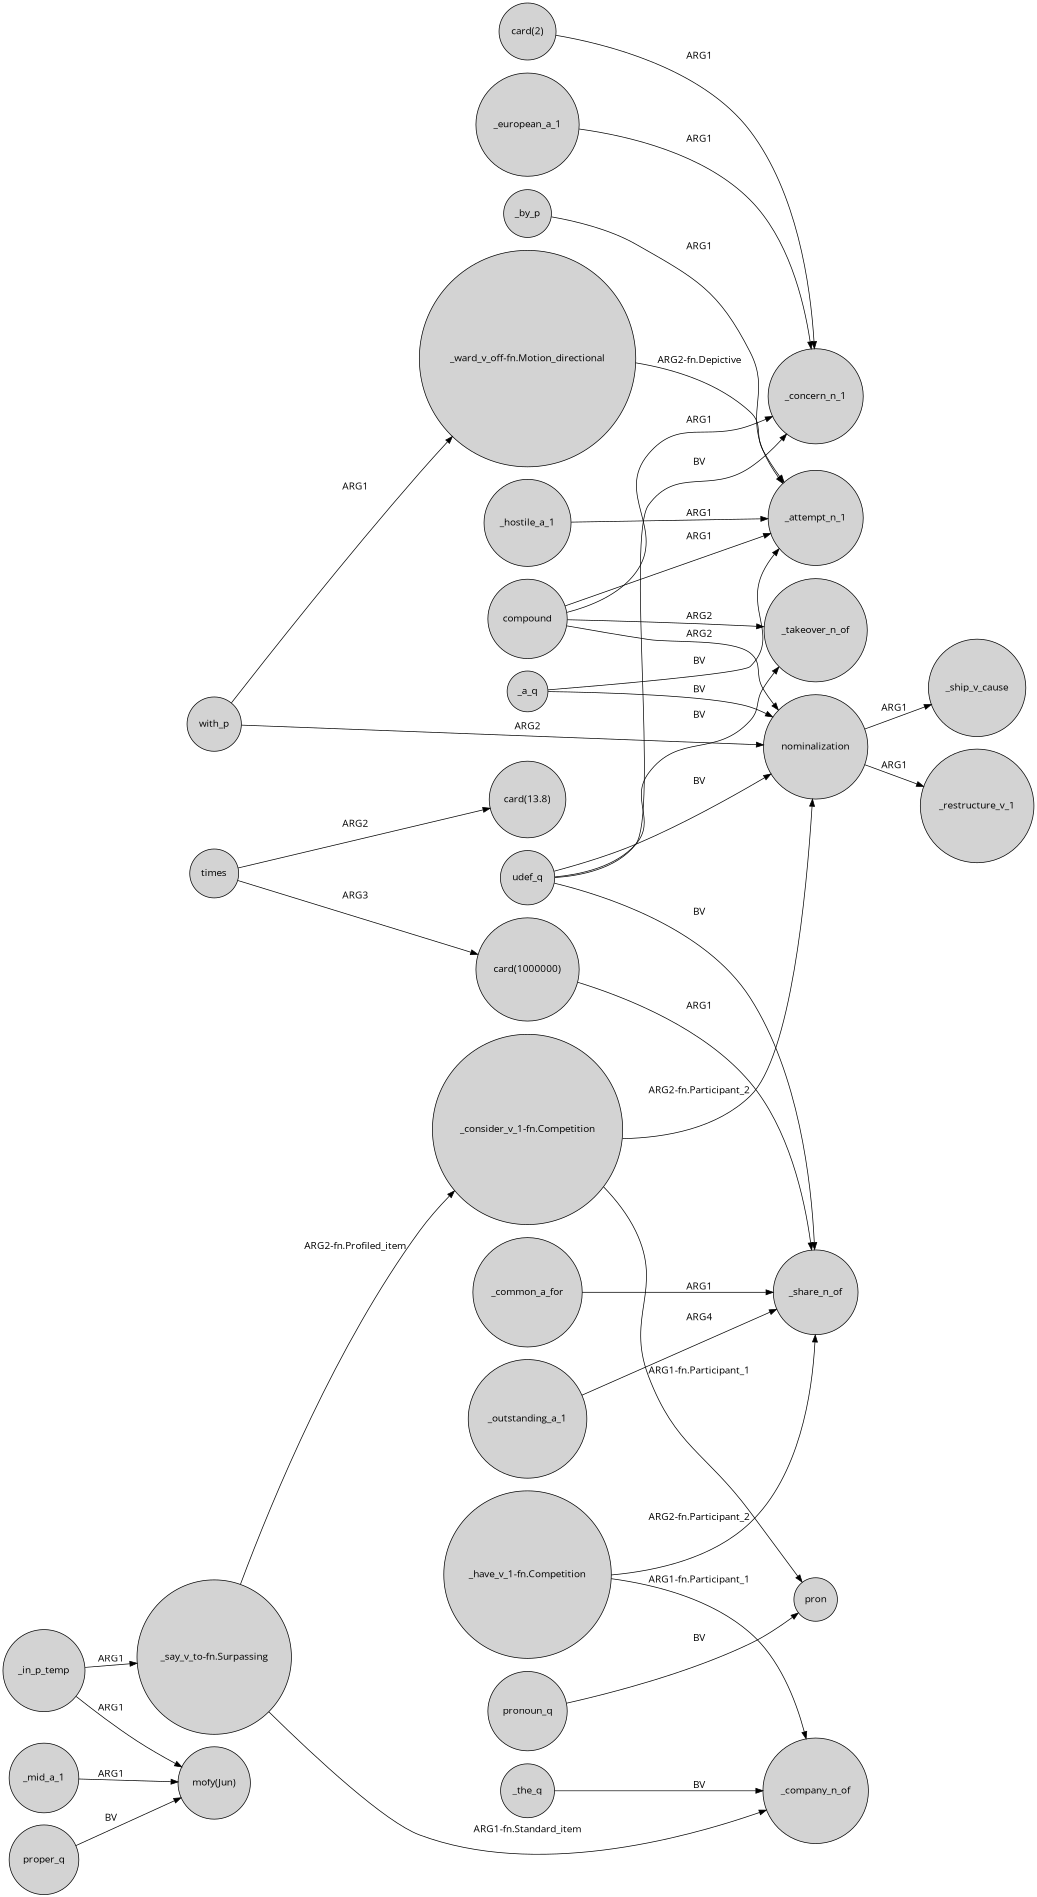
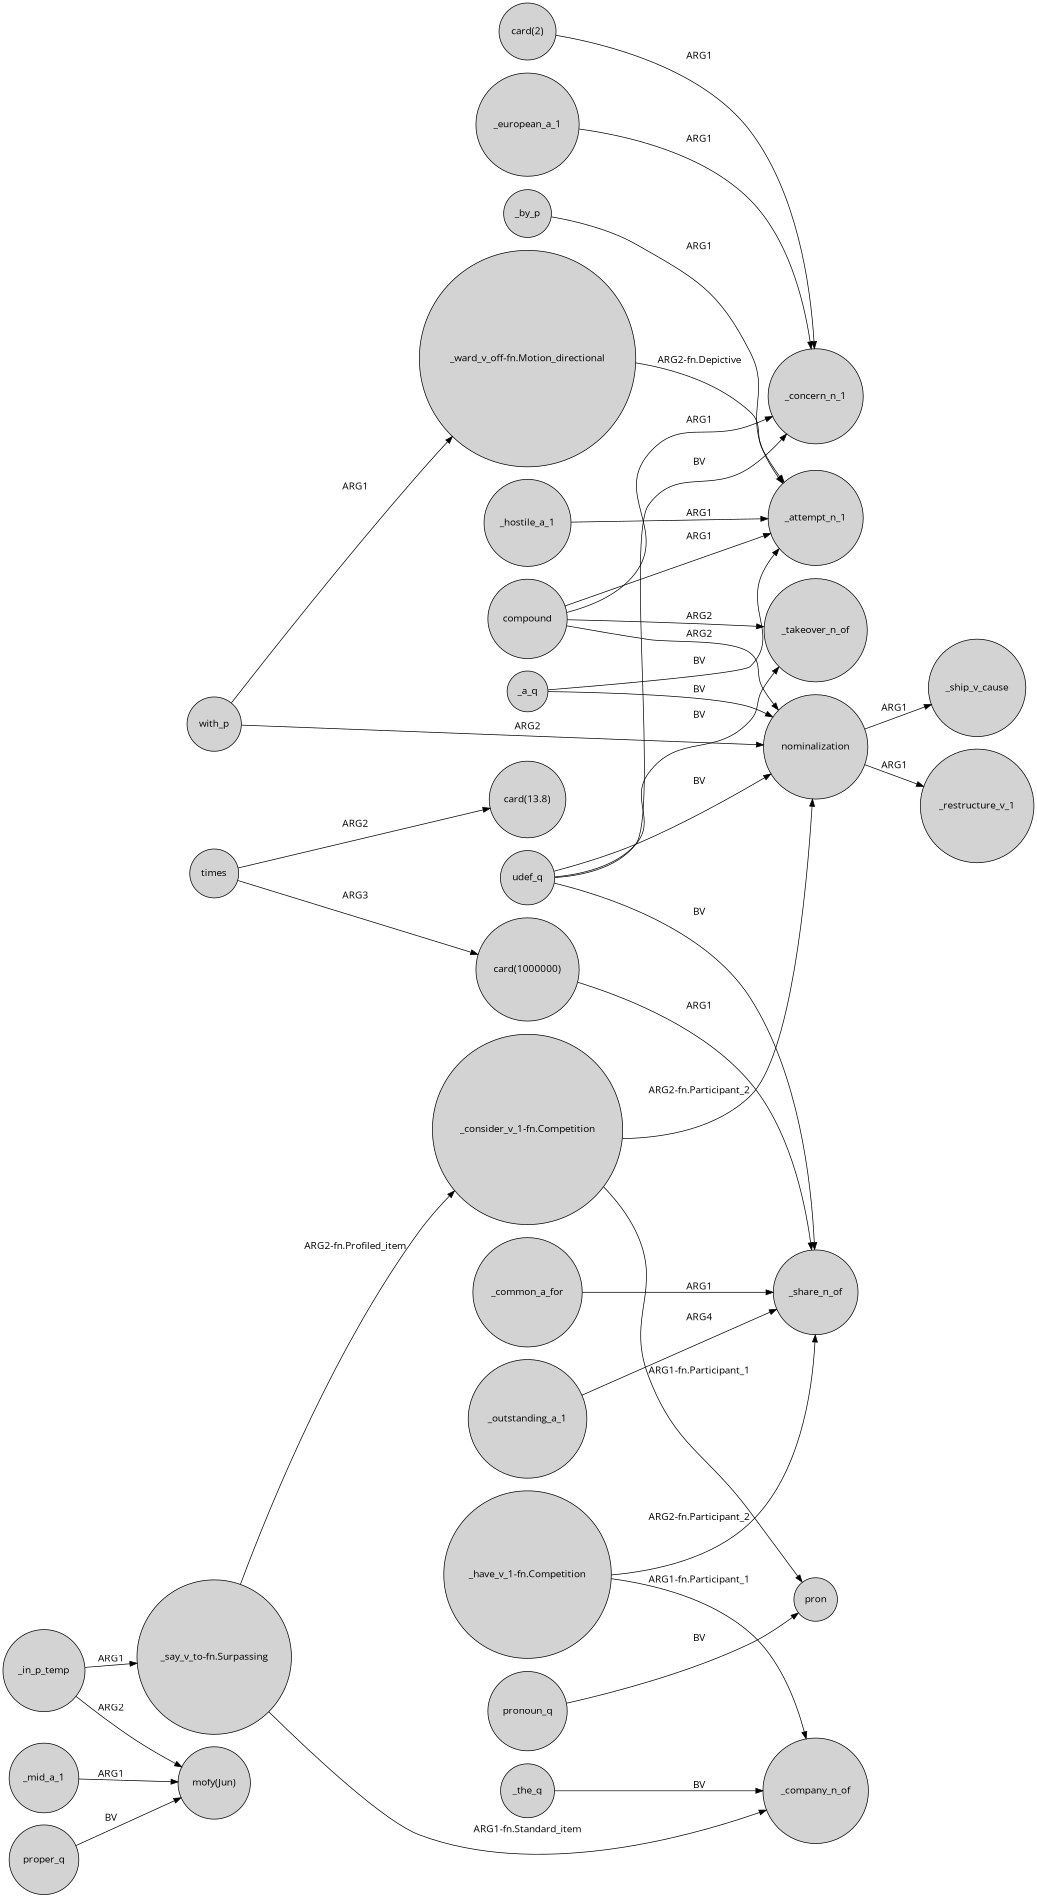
edge "_in_p_temp" -> "mofy(Jun)": label "ARG1" -> "ARG2"
